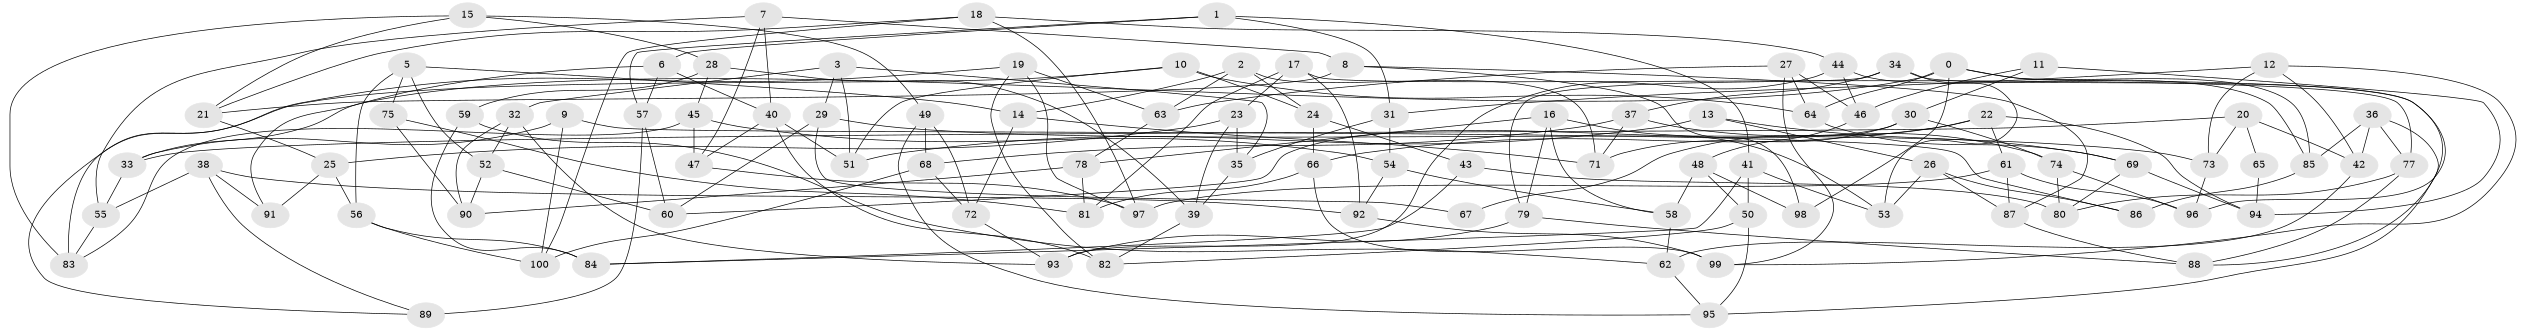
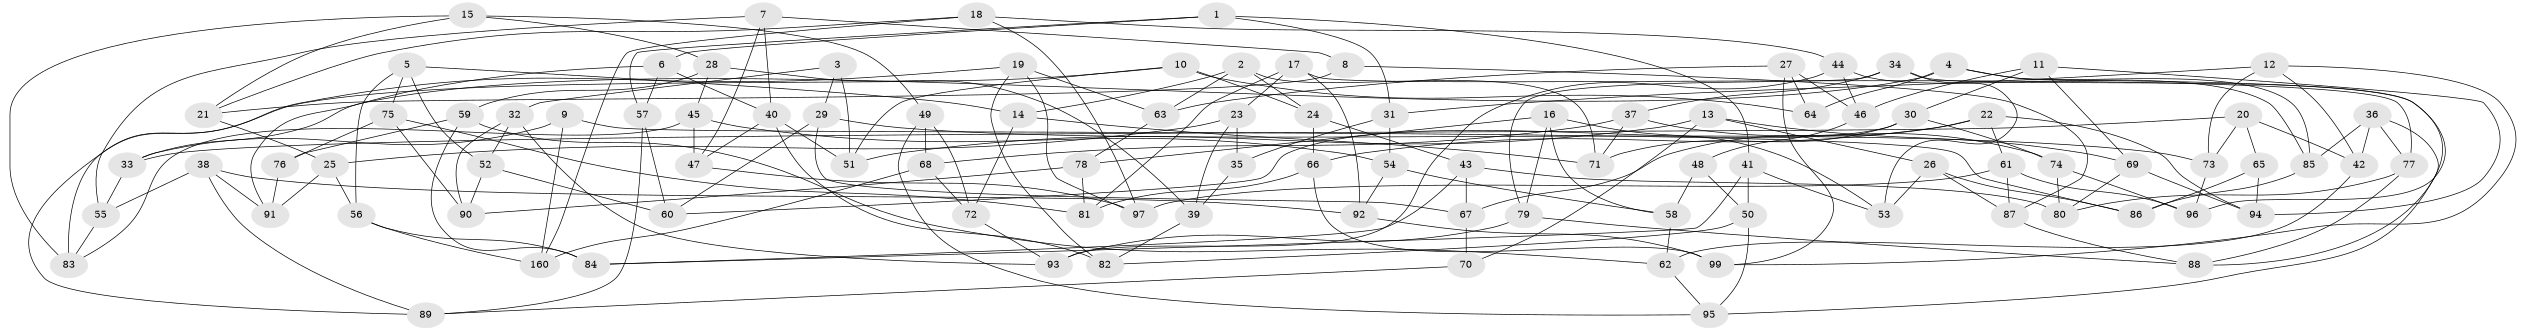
node "0": label "0" -> "4"
edge "3" -- "35": removed
edge "64" -- "69": now "11" -- "69"
node "76": added
edge "65" -- "86": added
edge "43" -- "67": added
node "98": removed
node "100": label "100" -> "160"
node "70": added
